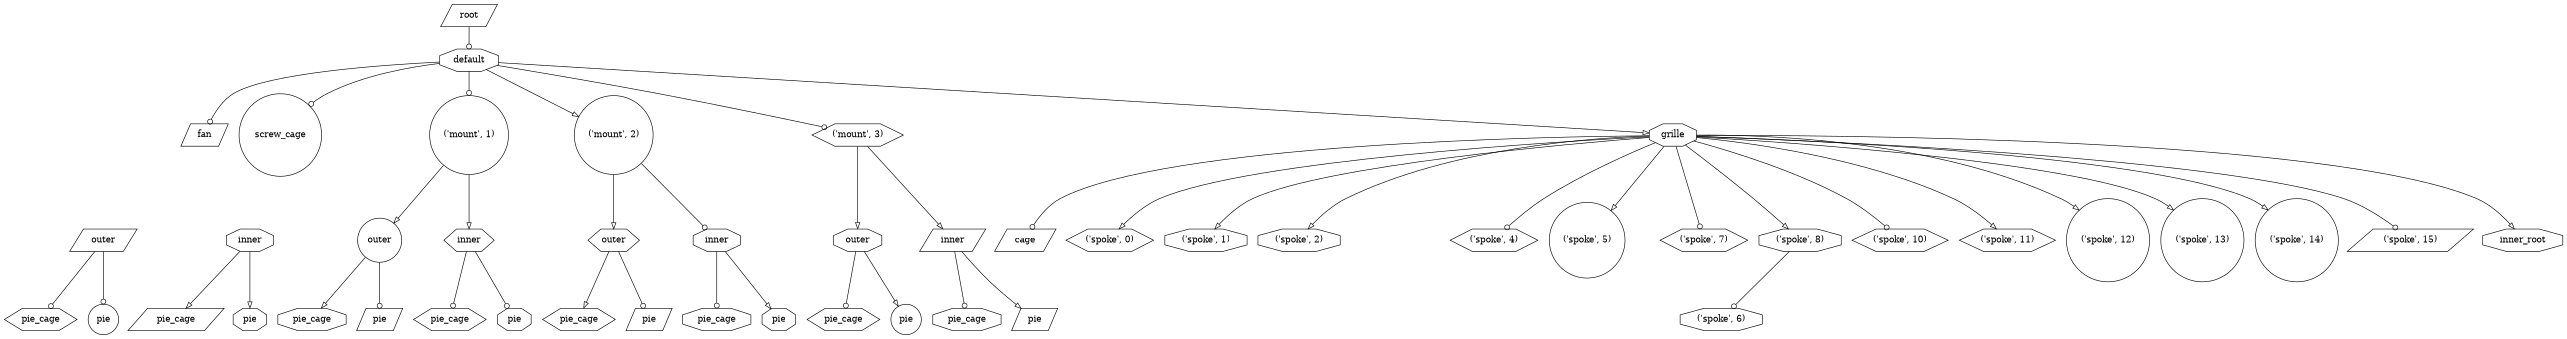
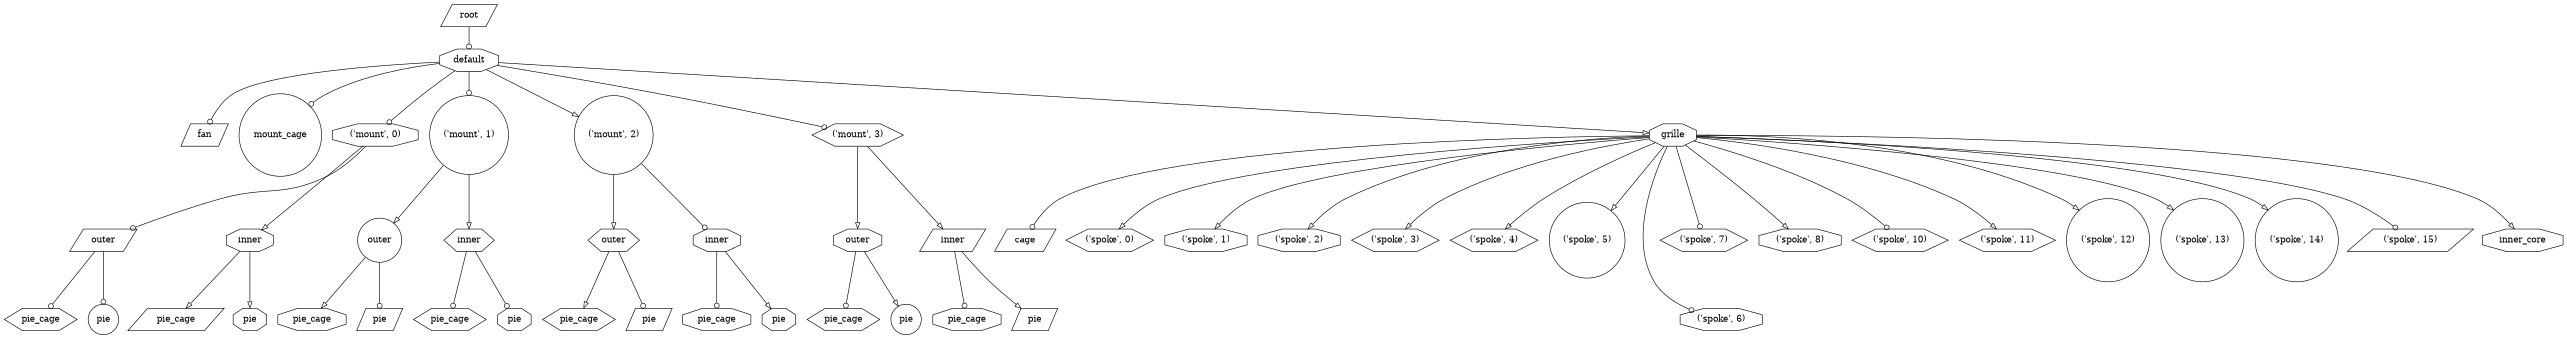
node "screw_cage": label "screw_cage" -> "mount_cage"
node "('mount', 0)": added
edge "grille" -> "('spoke', 4)": arrowhead odot -> onormal
node "('spoke', 3)": added
node "inner_root": label "inner_root" -> "inner_core"
edge "('spoke', 8)" -> "('spoke', 6)": now "grille" -> "('spoke', 6)"
